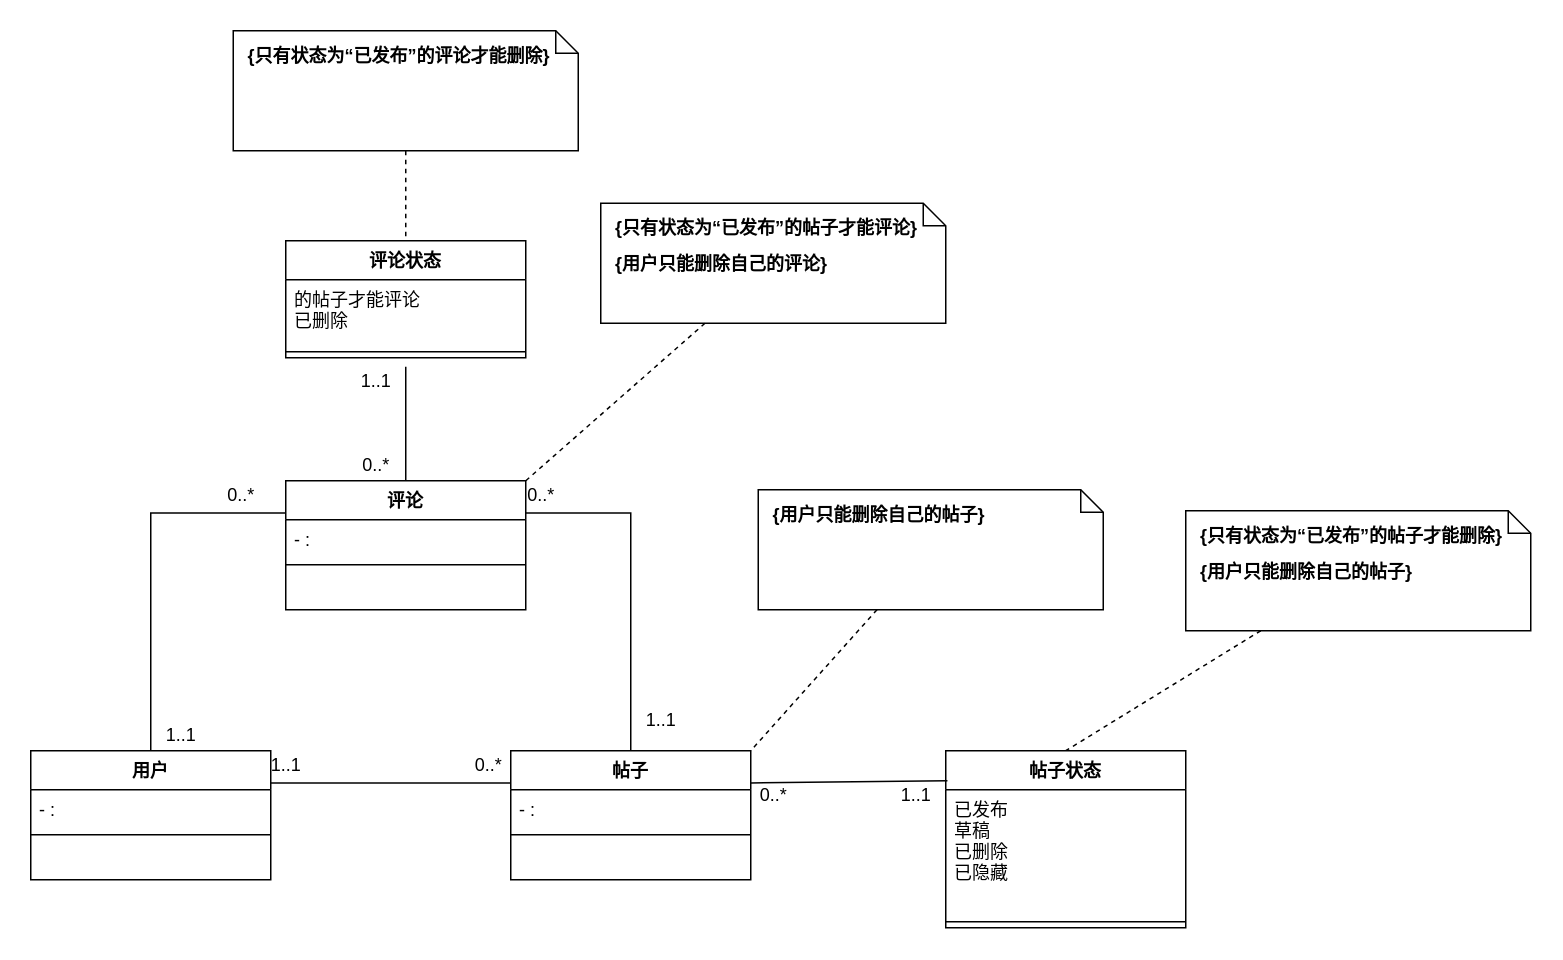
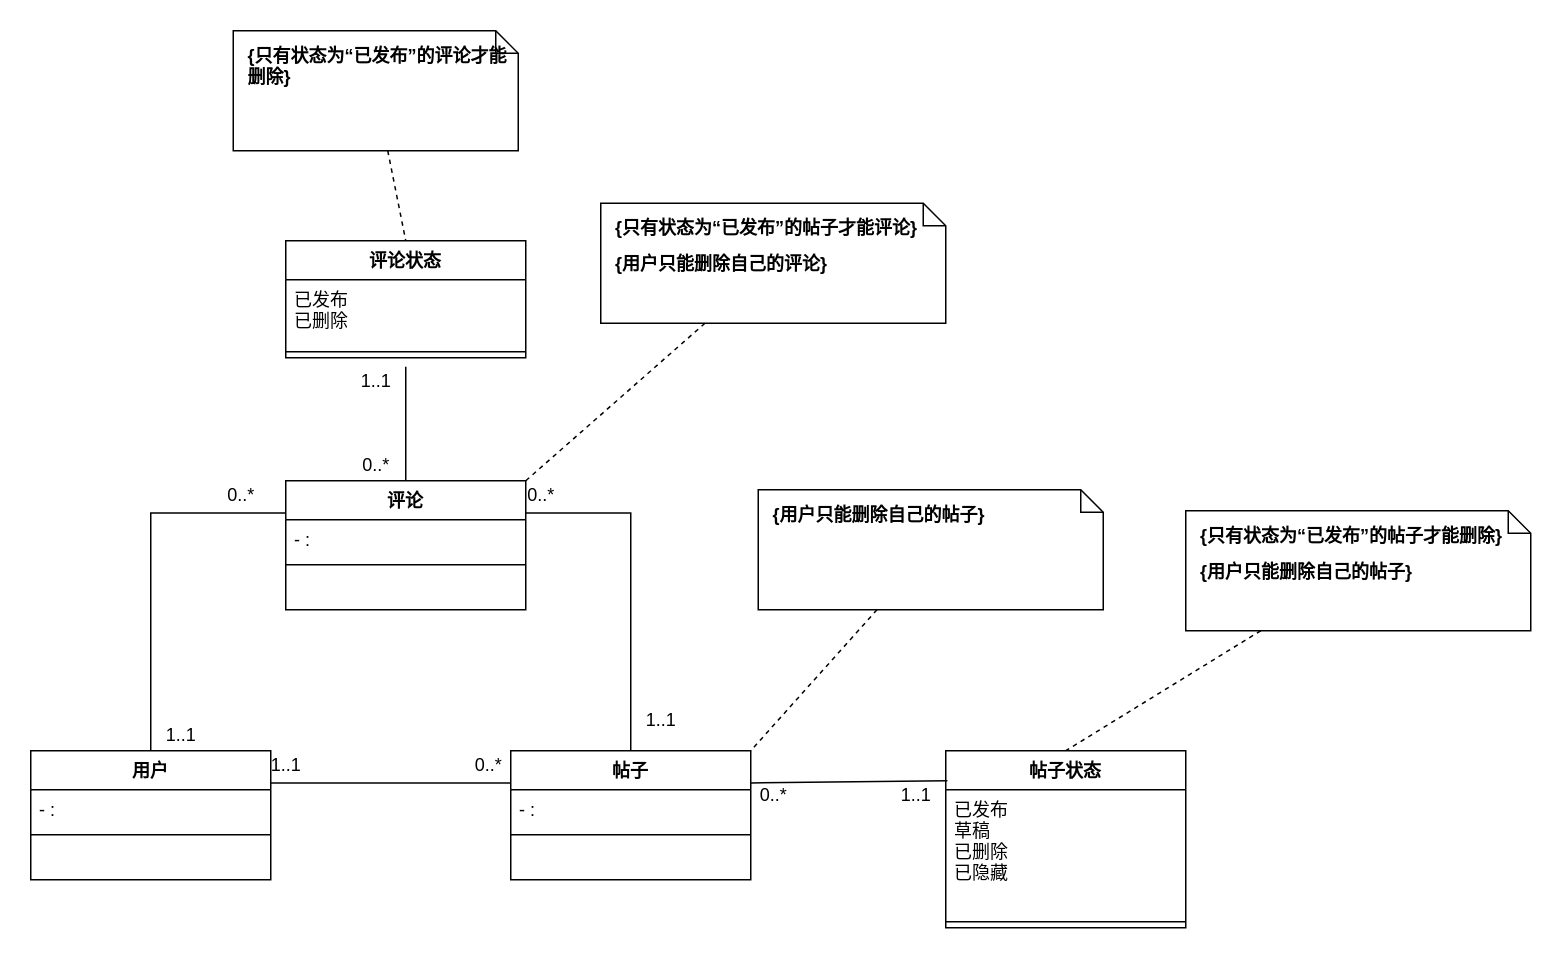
node "{只有状态为“已发布”的评论才能删除}": size 345x120 -> 285x120
node "的帖子才能评论 已删除": label "的帖子才能评论 已删除" -> "已发布 已删除"
